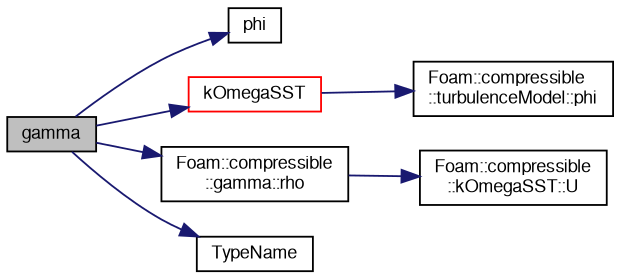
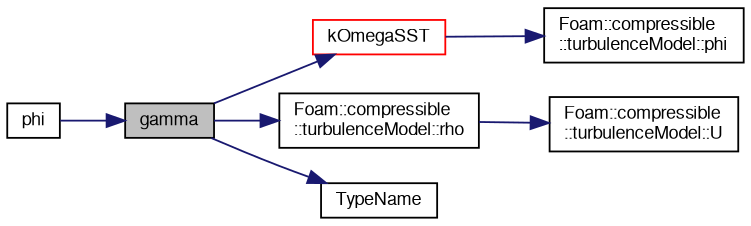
edge "gamma" -> "phi": reversed
node "Foam::compressible ::gamma::rho": label "Foam::compressible ::gamma::rho" -> "Foam::compressible ::turbulenceModel::rho"
node "Foam::compressible ::kOmegaSST::U": label "Foam::compressible ::kOmegaSST::U" -> "Foam::compressible ::turbulenceModel::U"
